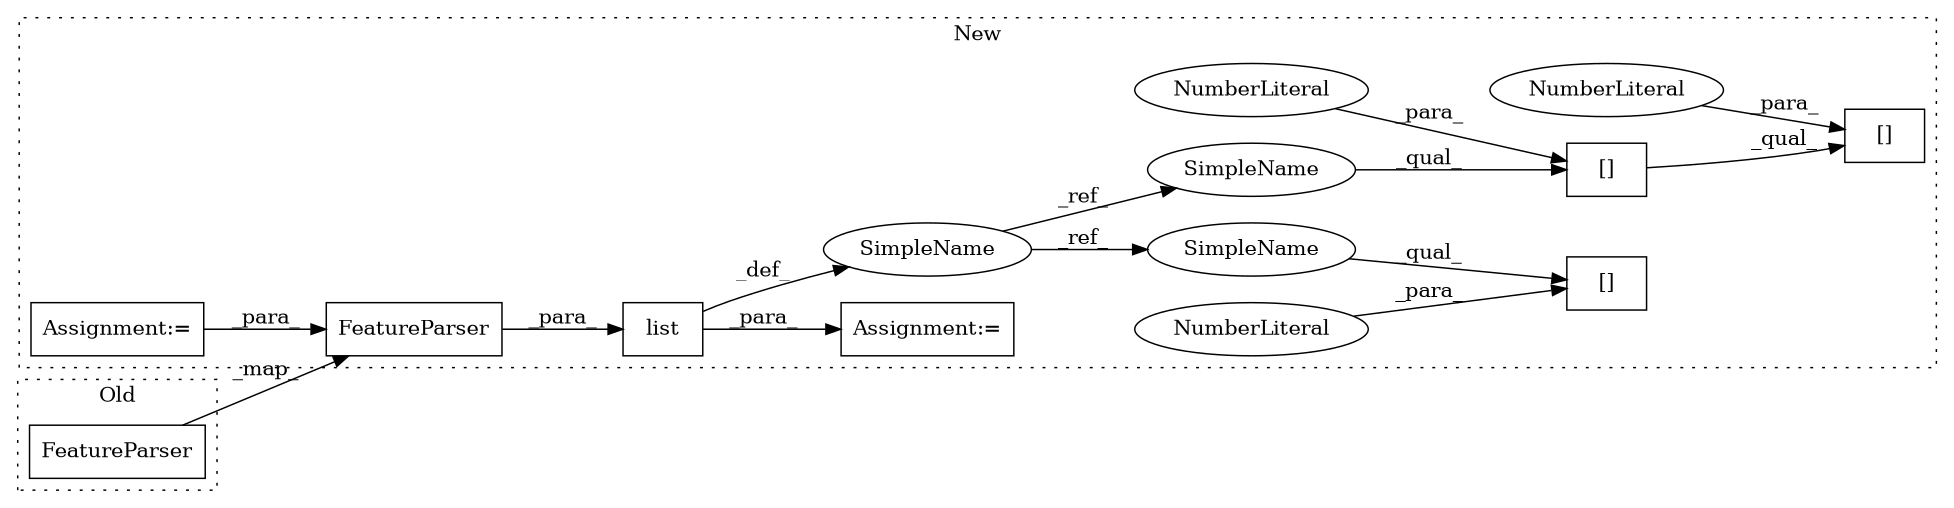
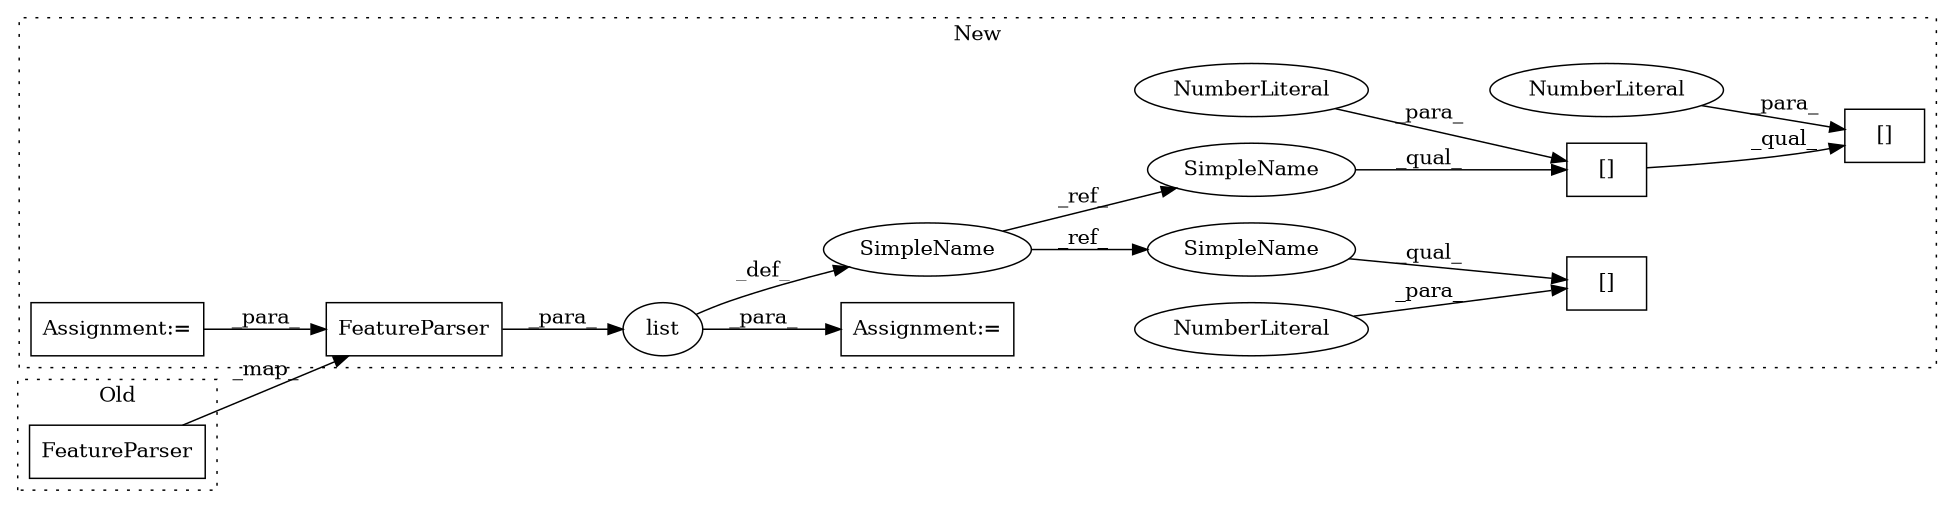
node "list": shape box -> ellipse
